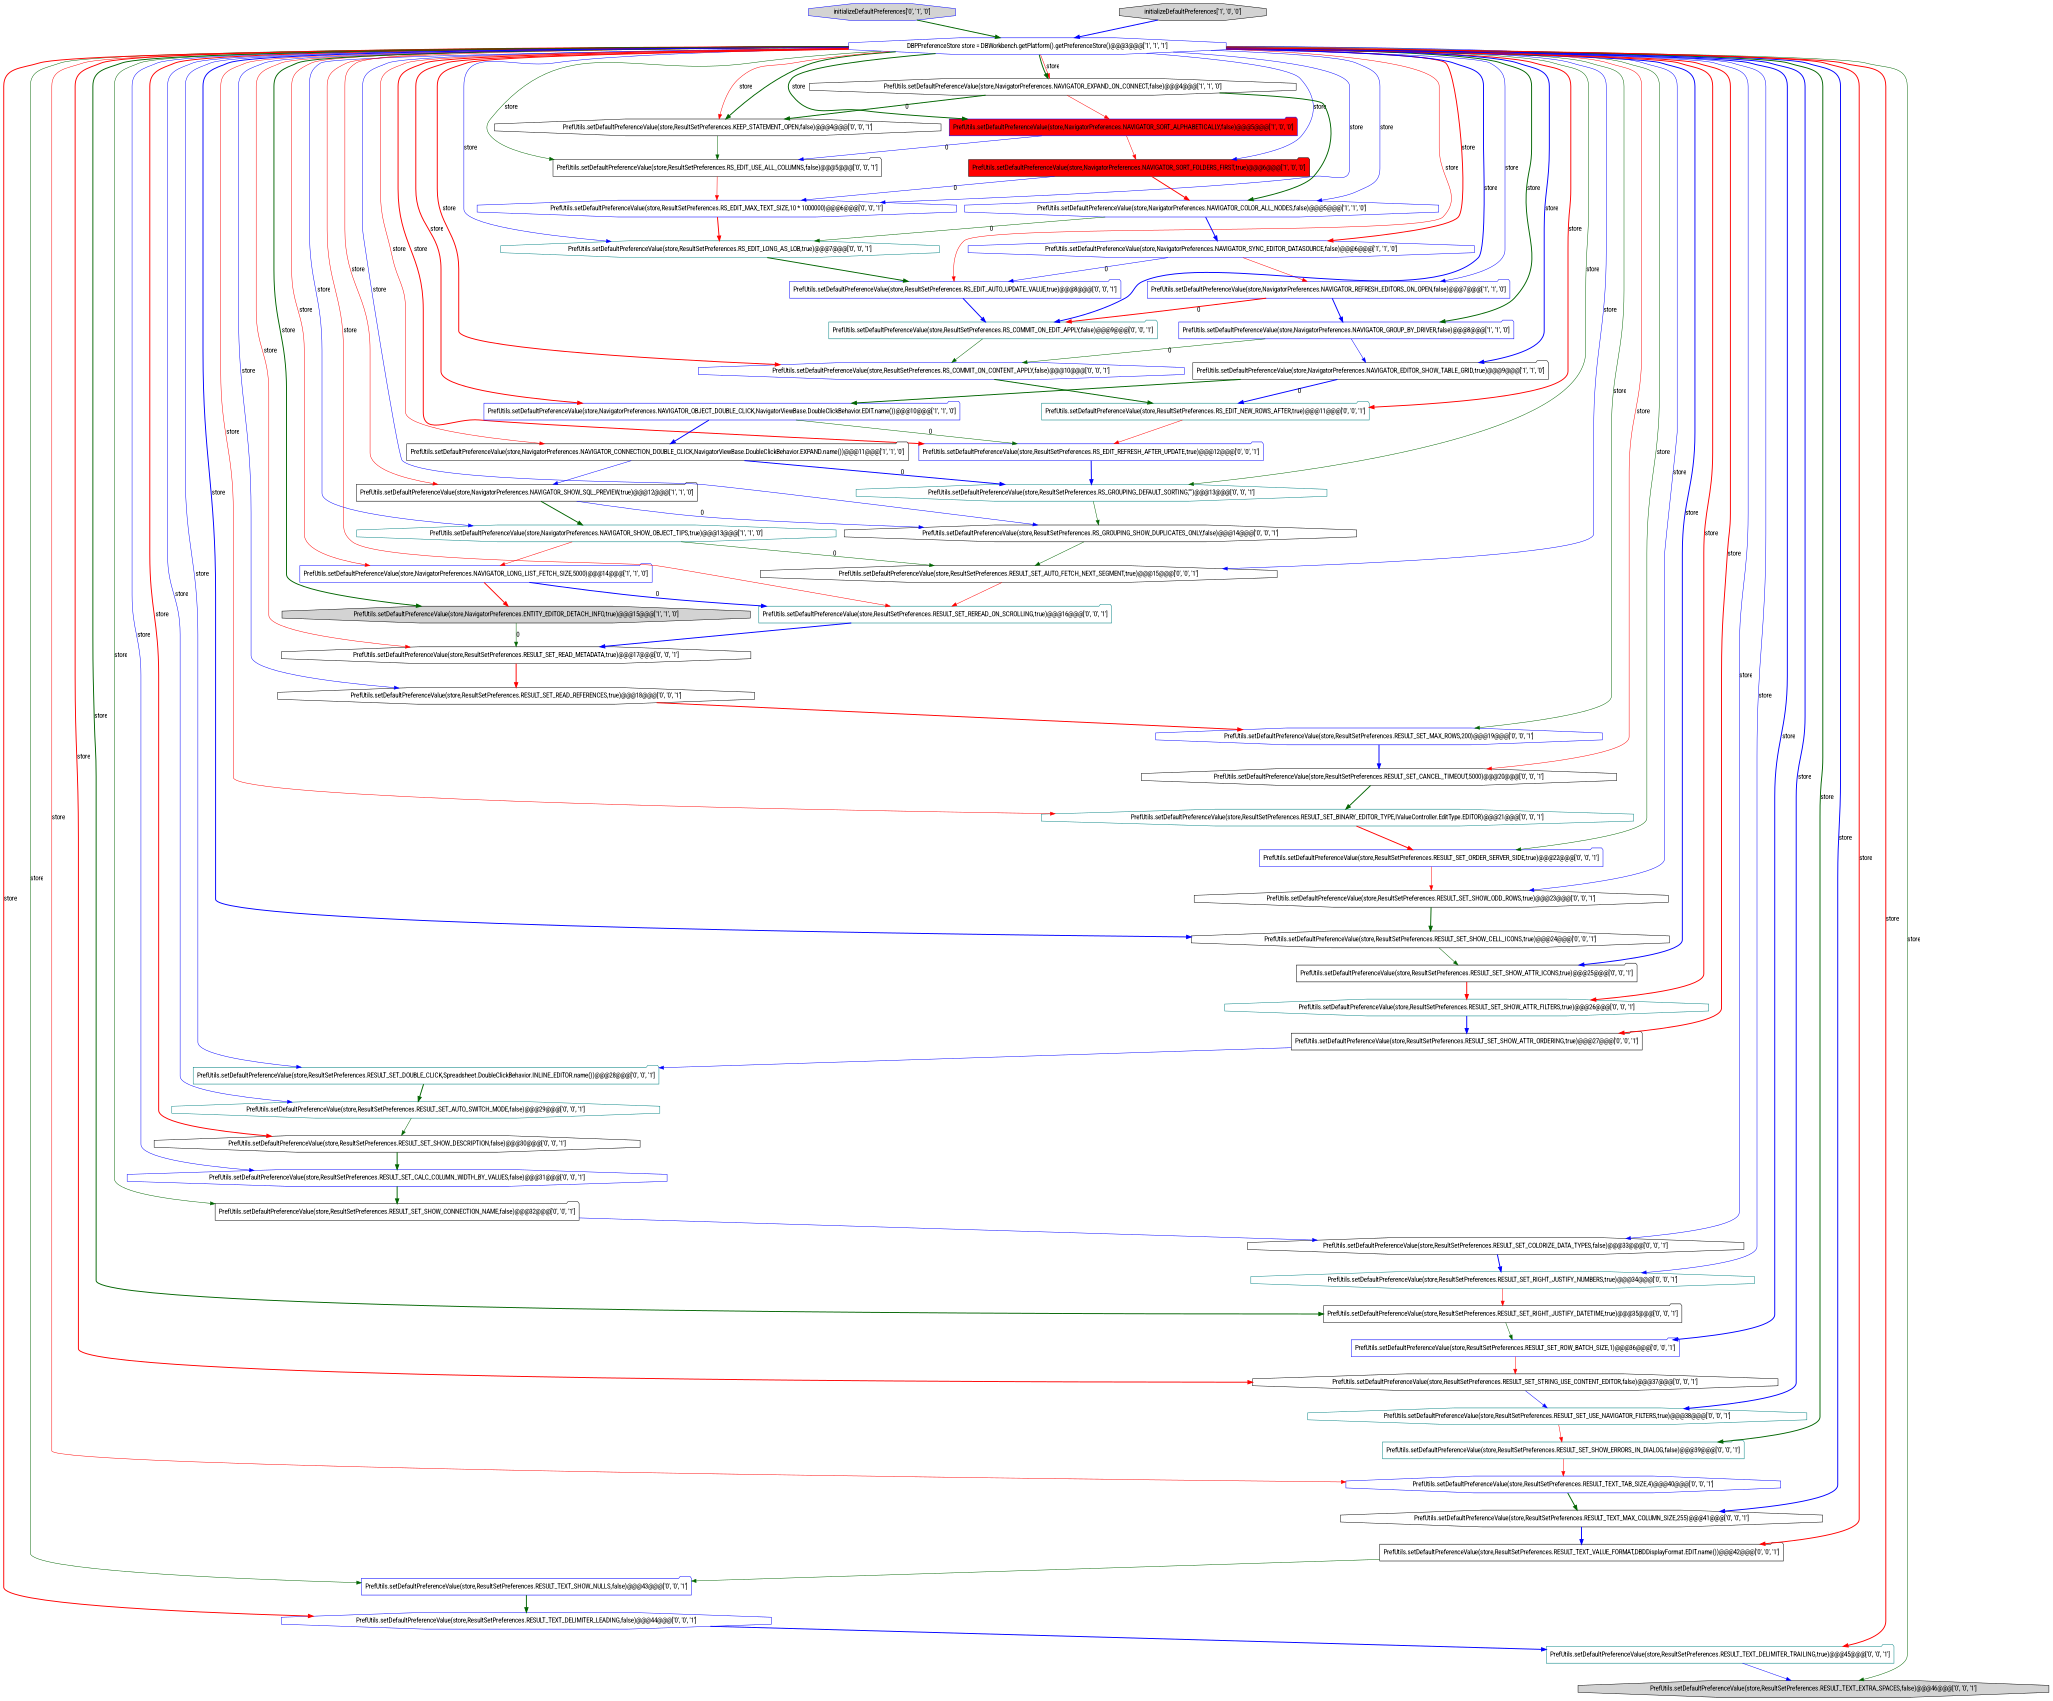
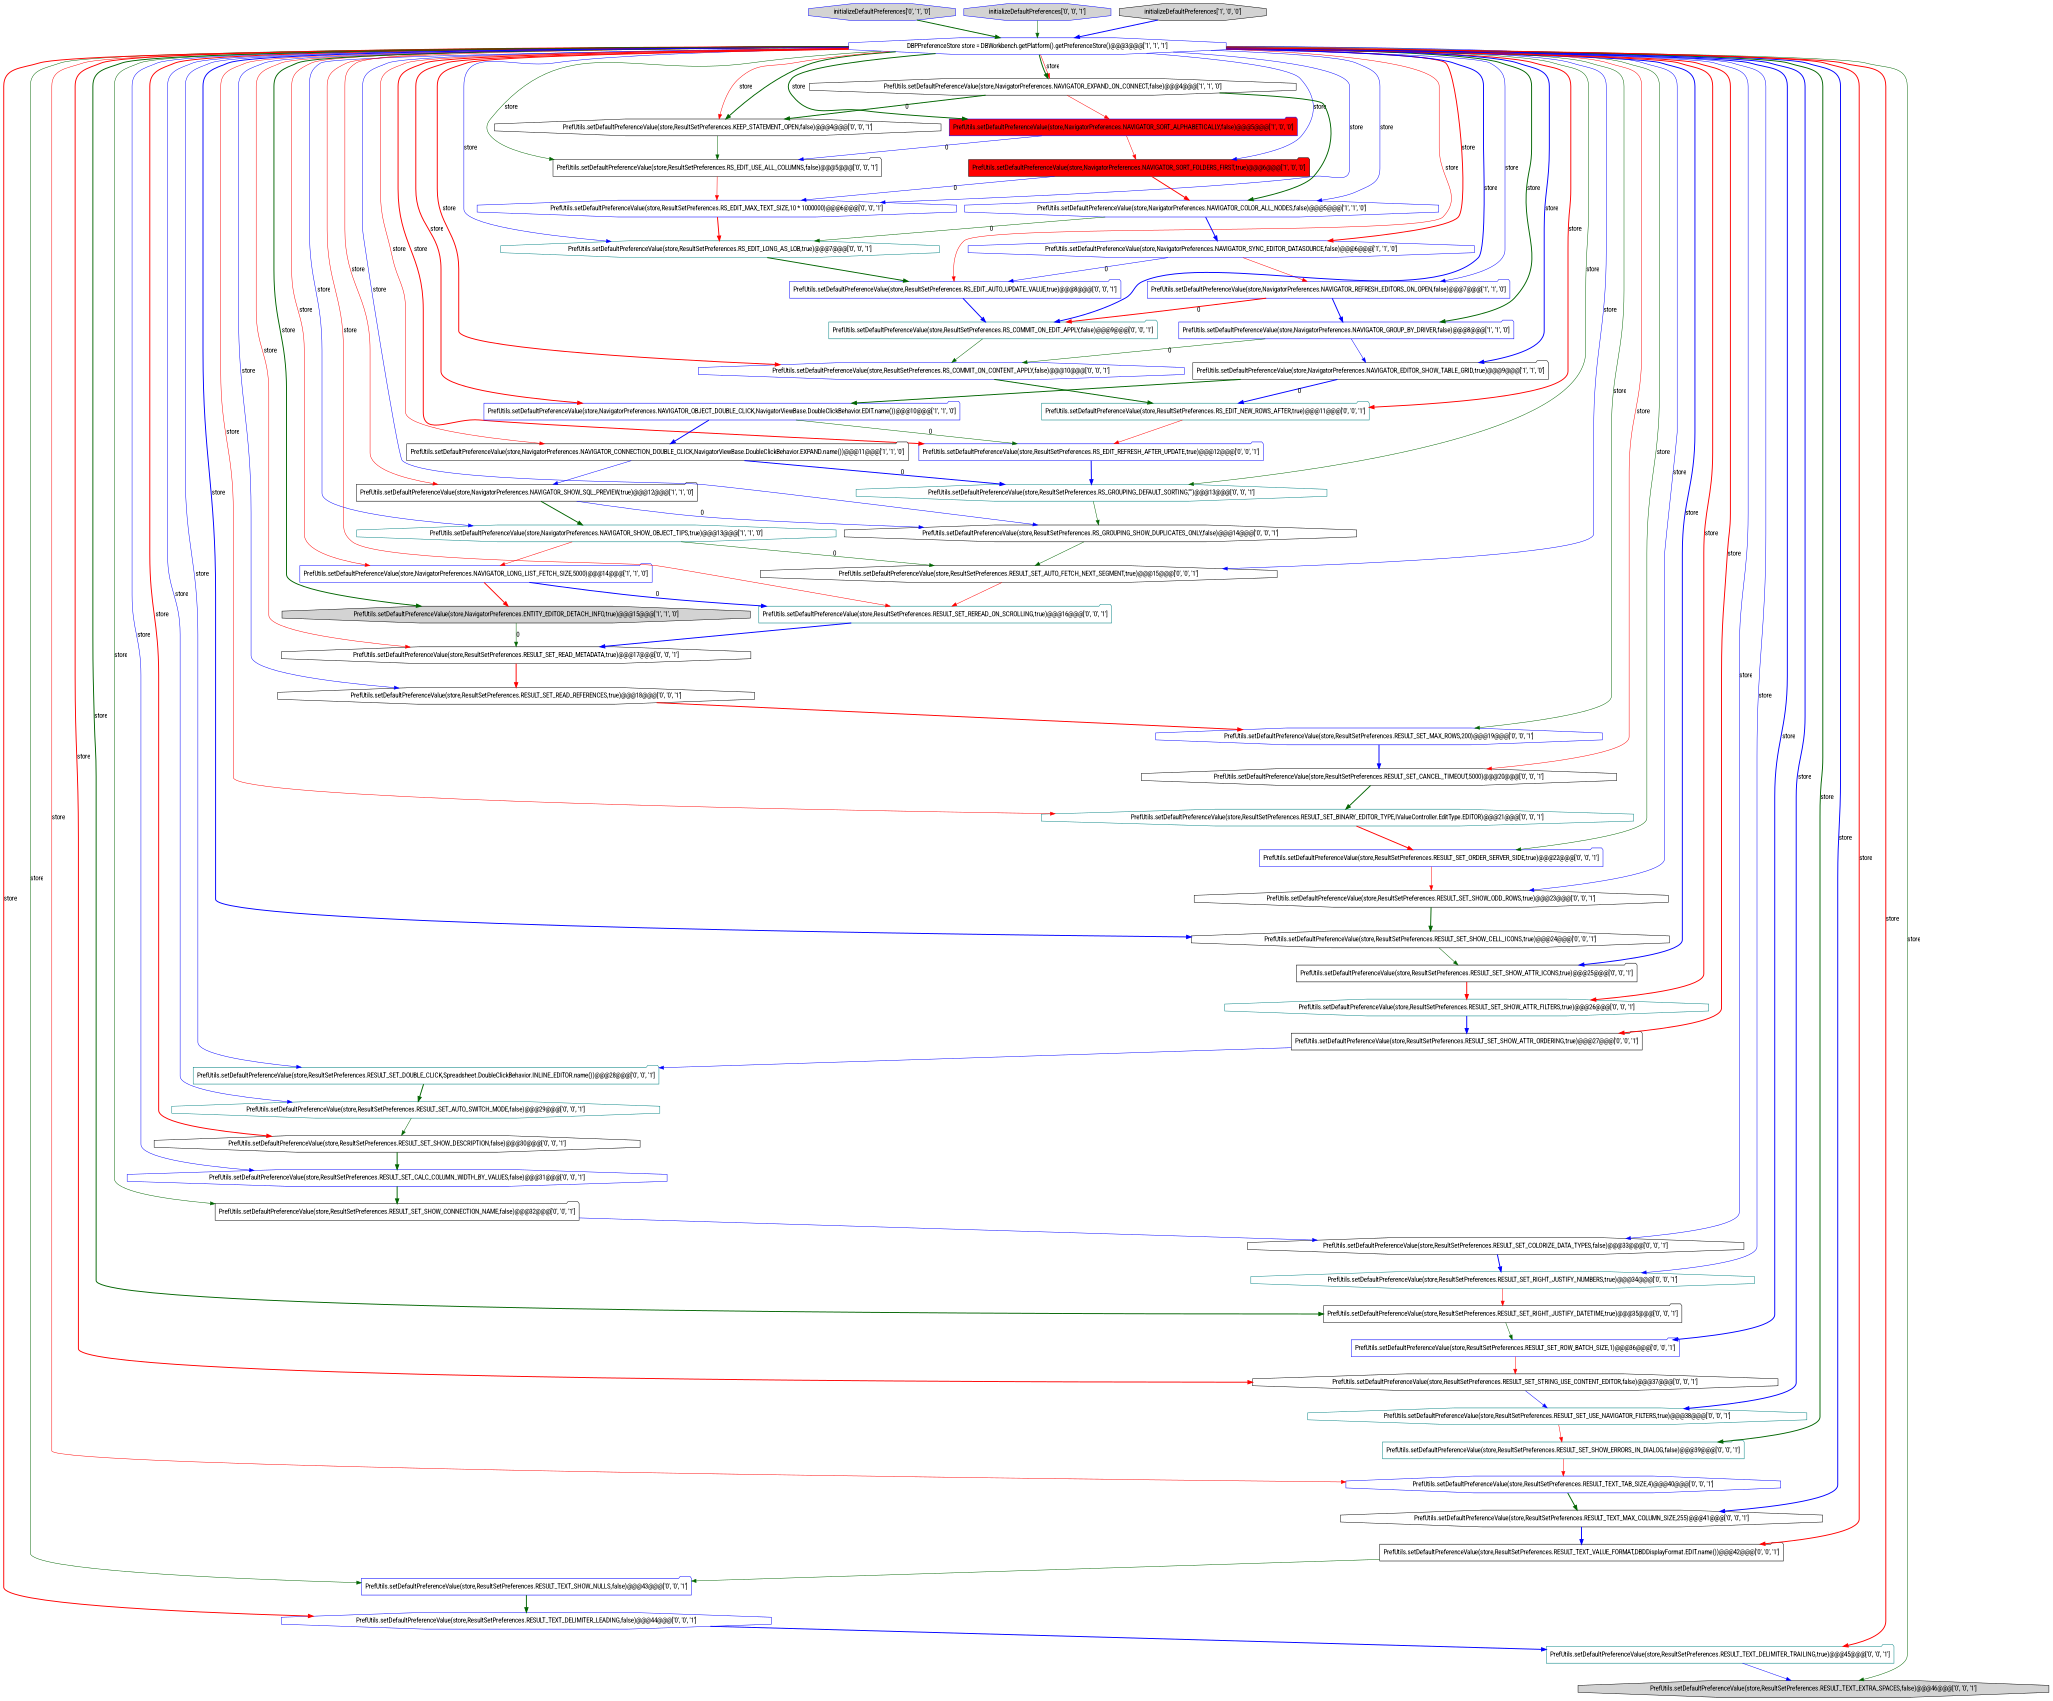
node "initializeDefaultPreferences['0', '0', '1']": added
